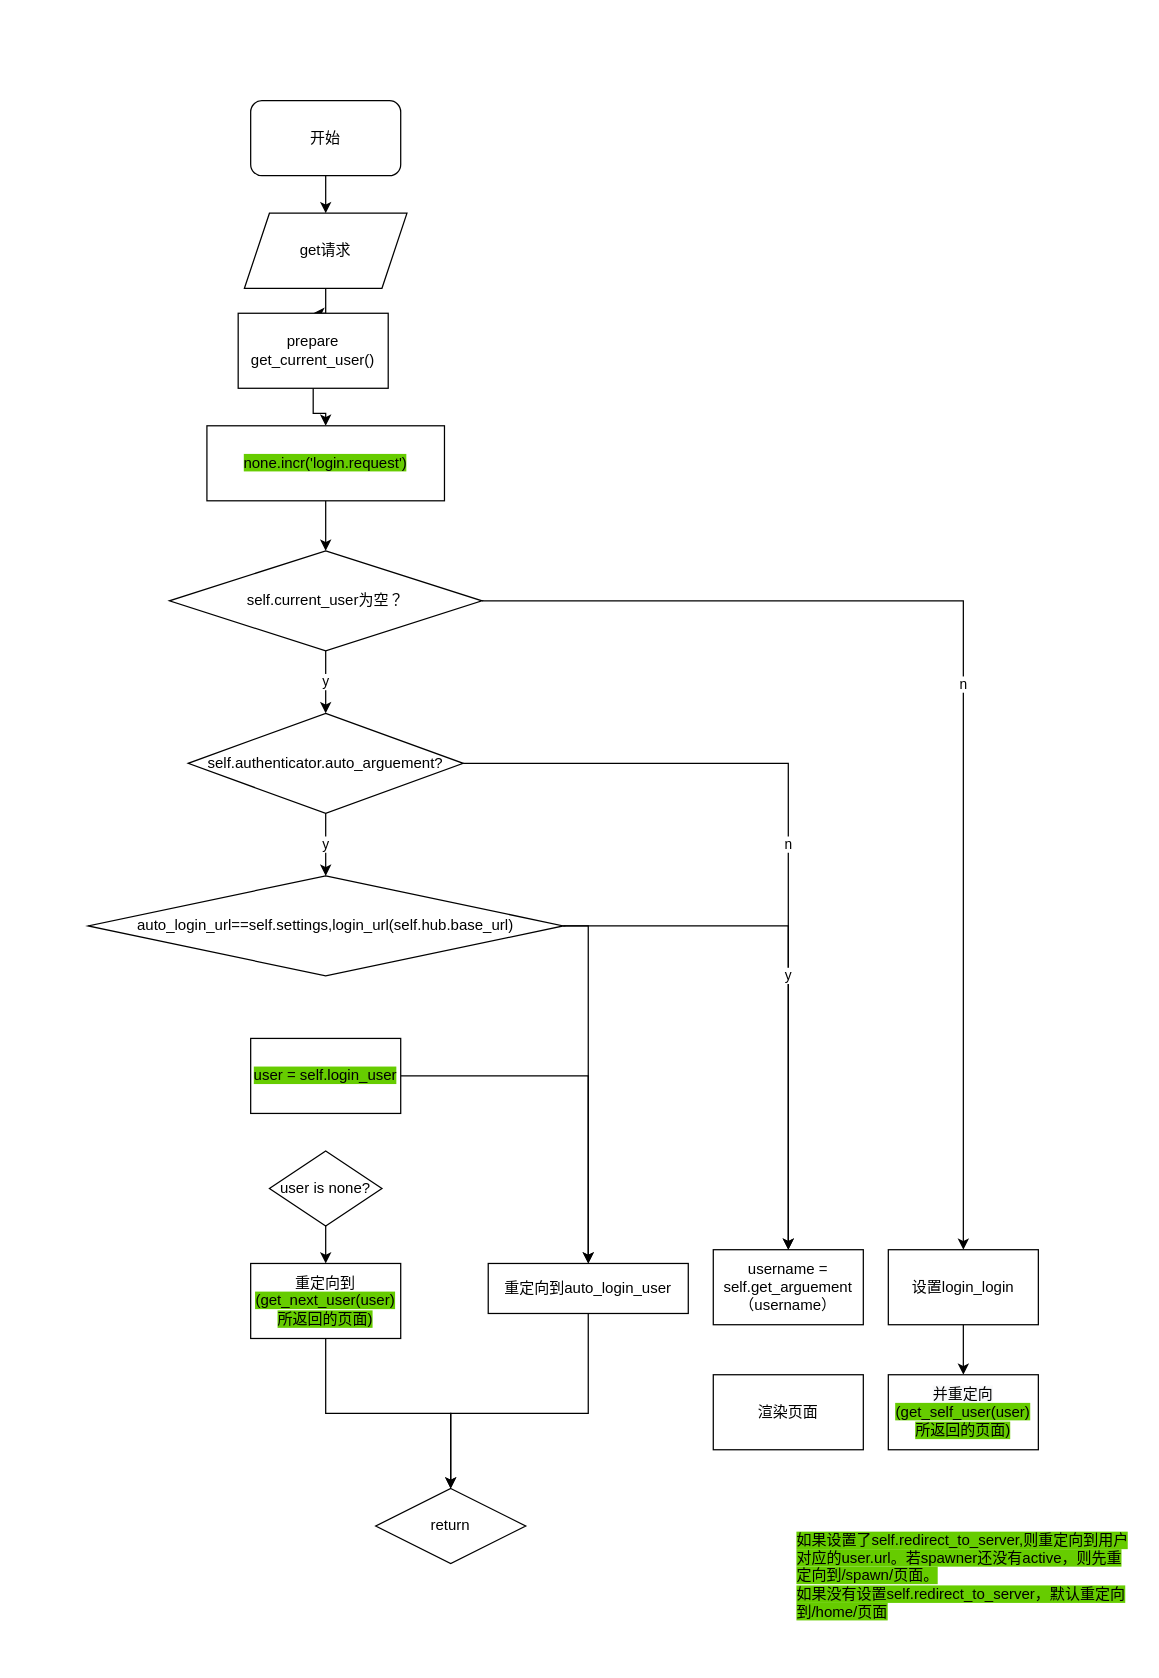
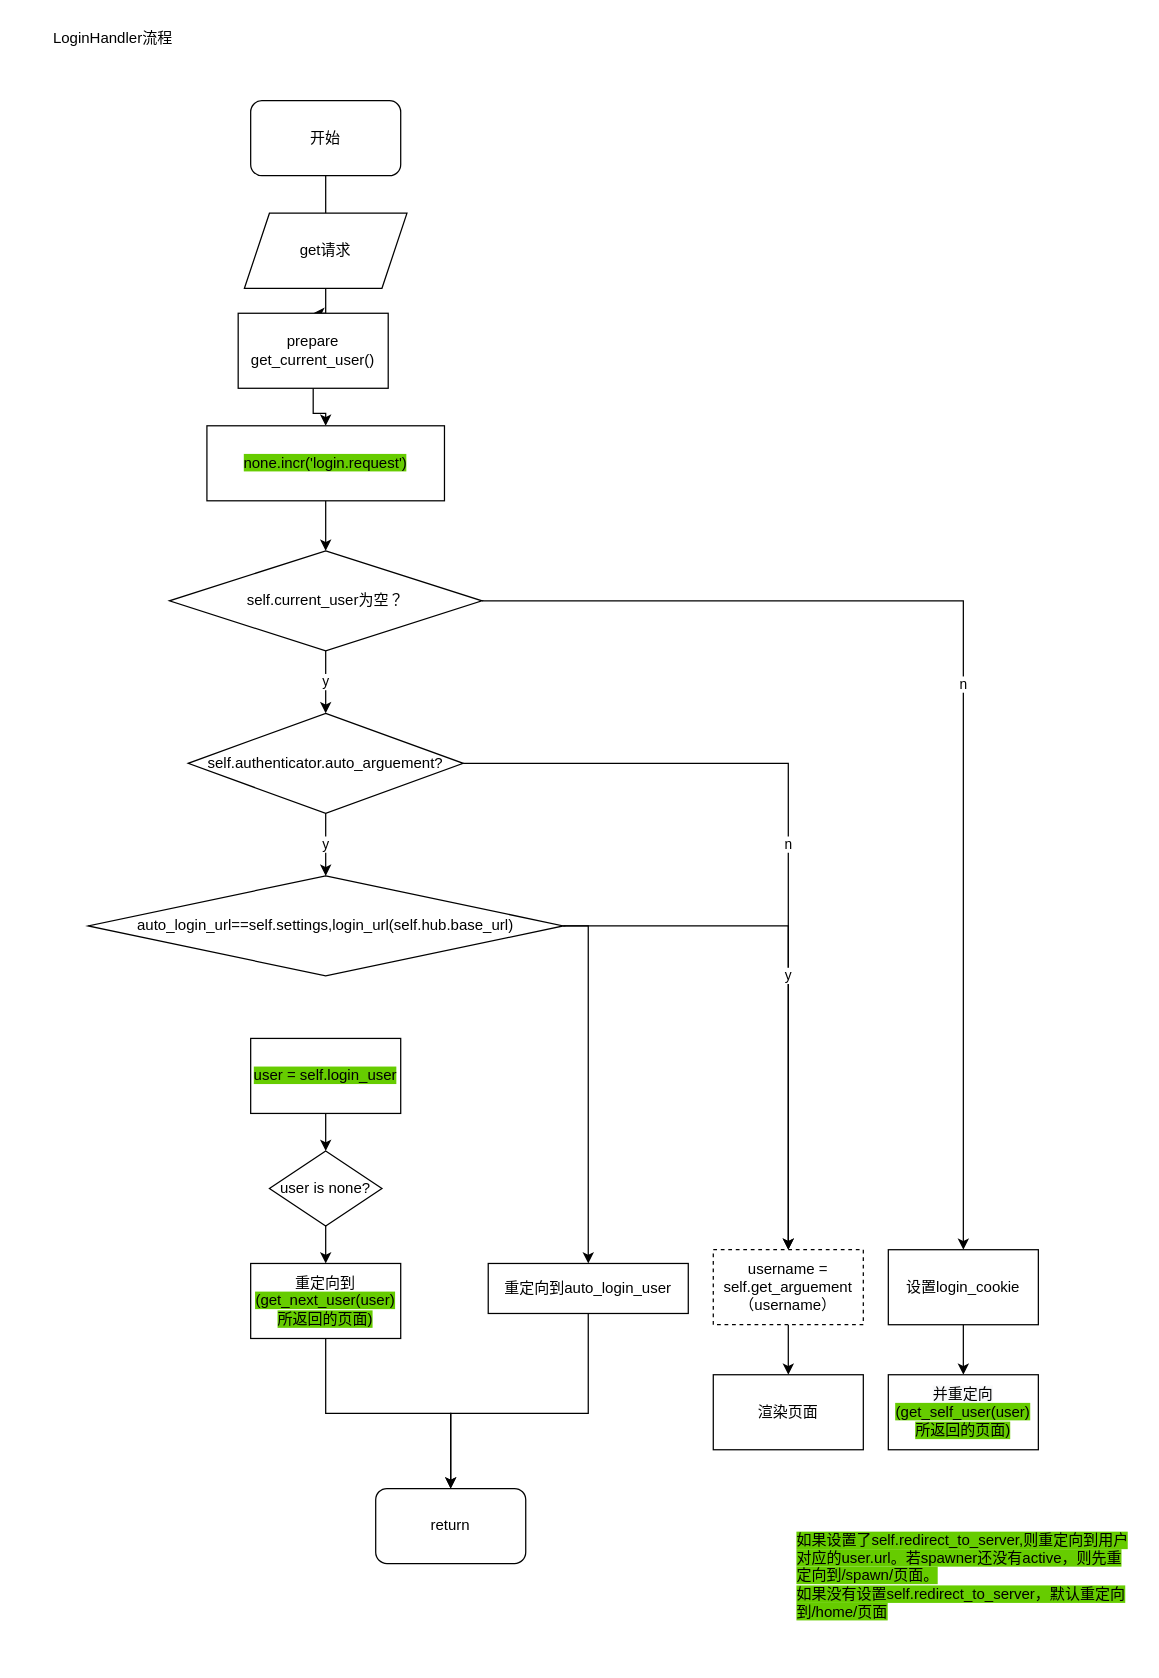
node "LoginHandler流程": added
edge "开始" -> "get请求": arrowhead classic -> none
edge "user = self.login_user" -> "重定向到auto_login_user": now "user = self.login_user" -> "user is none?"
node "username = self.get_arguement（username）": style solid -> dashed
node "设置login_login": label "设置login_login" -> "设置login_cookie"
edge "username = self.get_arguement（username）" -> "渲染页面": added
node "return": shape diamond -> rounded rectangle
